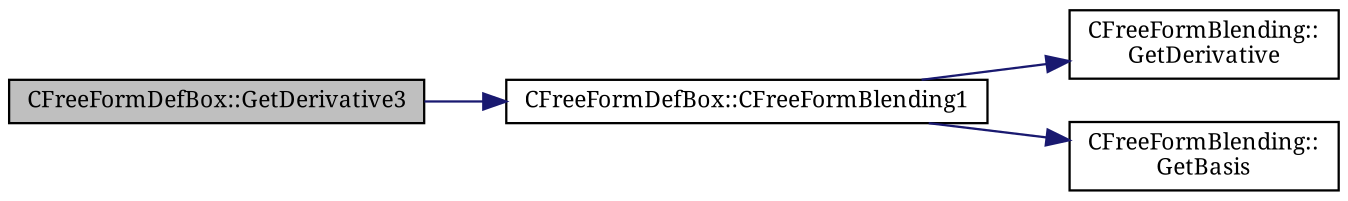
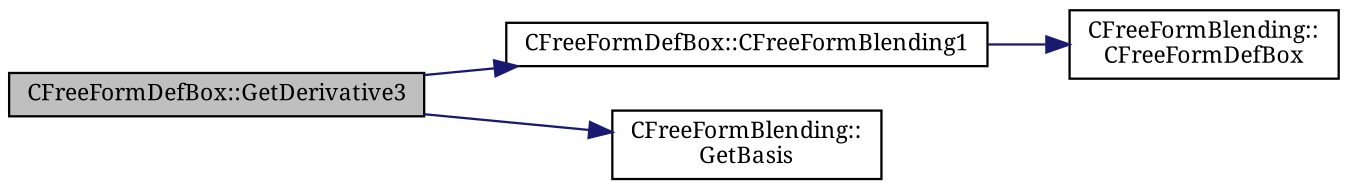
node "CFreeFormBlending:: GetDerivative": label "CFreeFormBlending:: GetDerivative" -> "CFreeFormBlending:: CFreeFormDefBox"
edge "CFreeFormDefBox::CFreeFormBlending1" -> "CFreeFormBlending:: GetBasis": now "CFreeFormDefBox::GetDerivative3" -> "CFreeFormBlending:: GetBasis"
